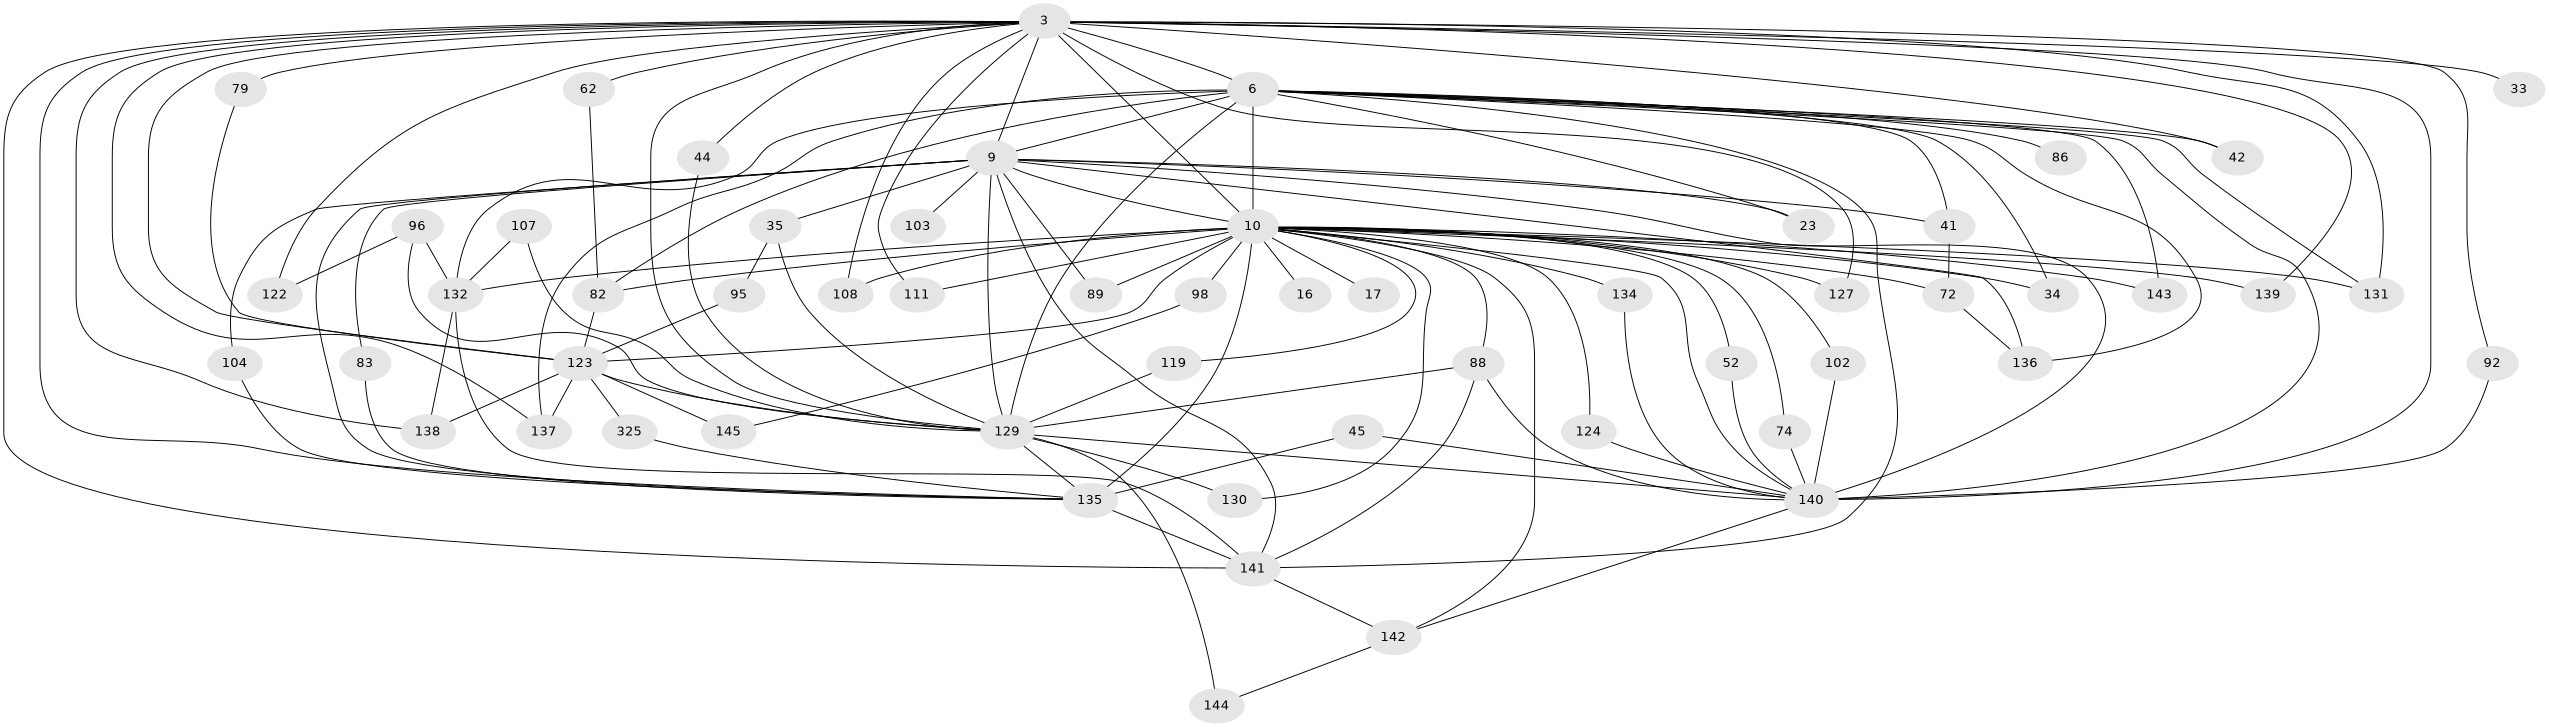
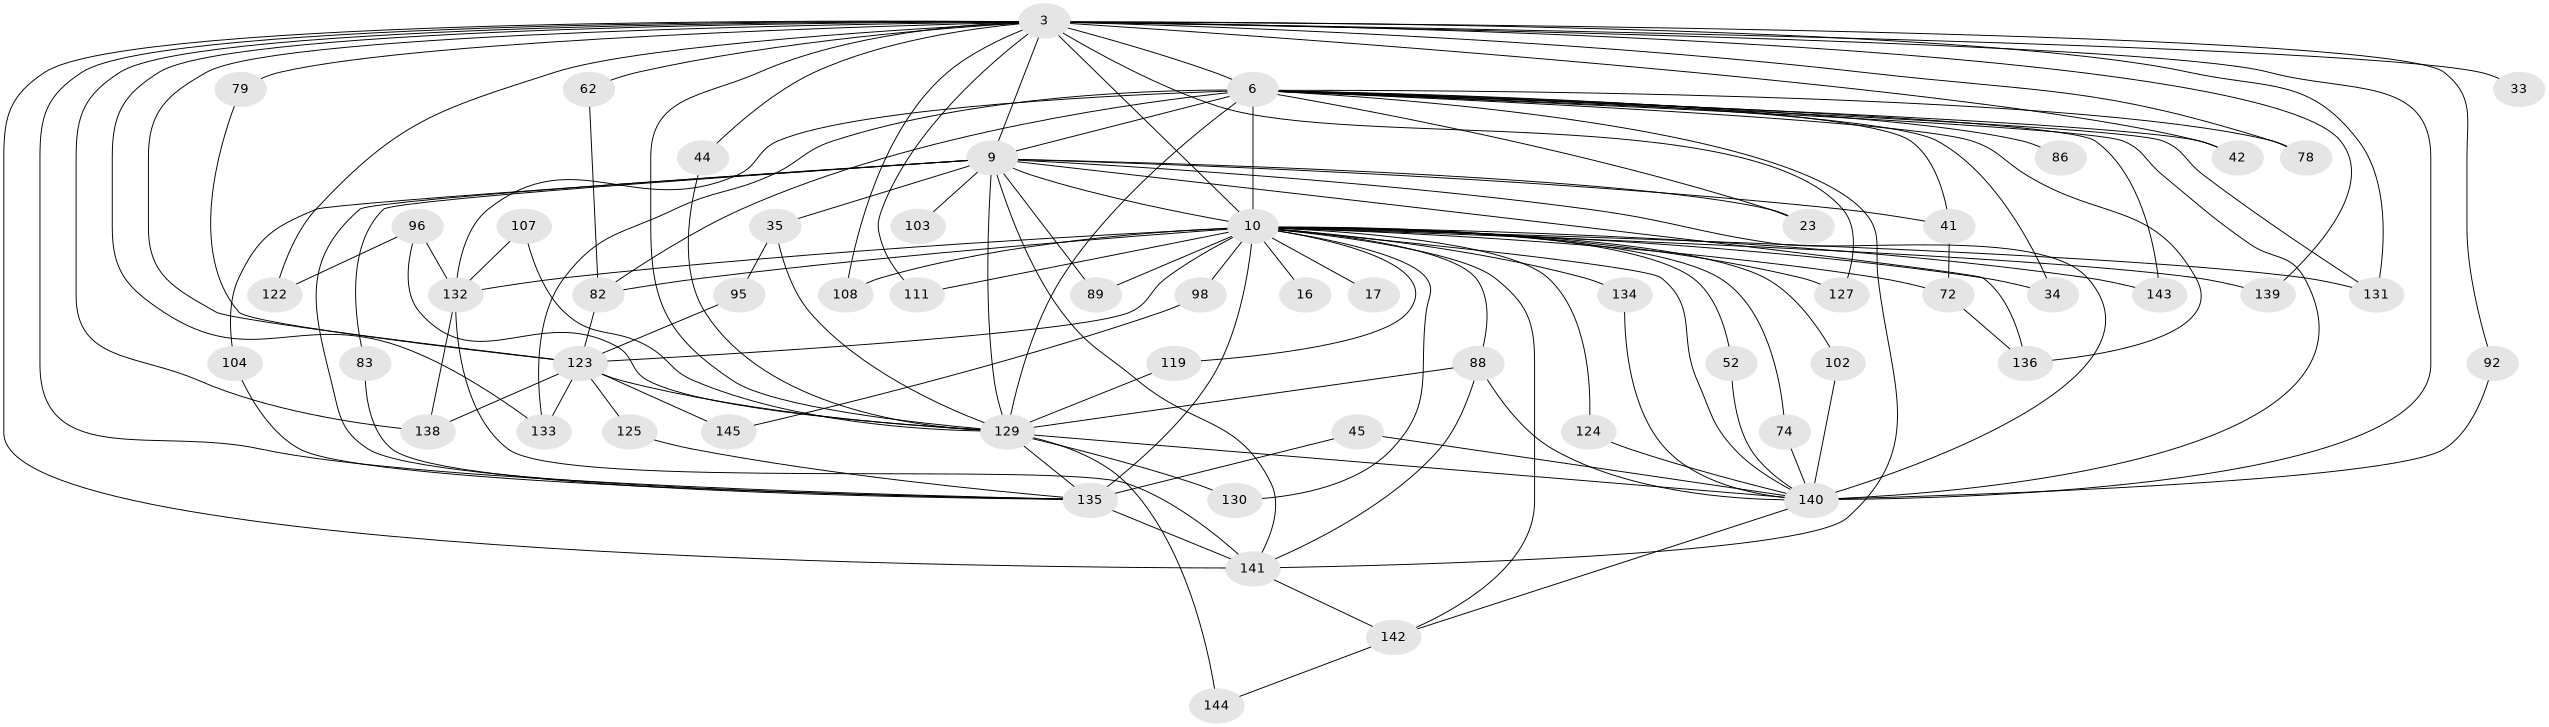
node "78": added
node "137": label "137" -> "133"
node "325": label "325" -> "125"
